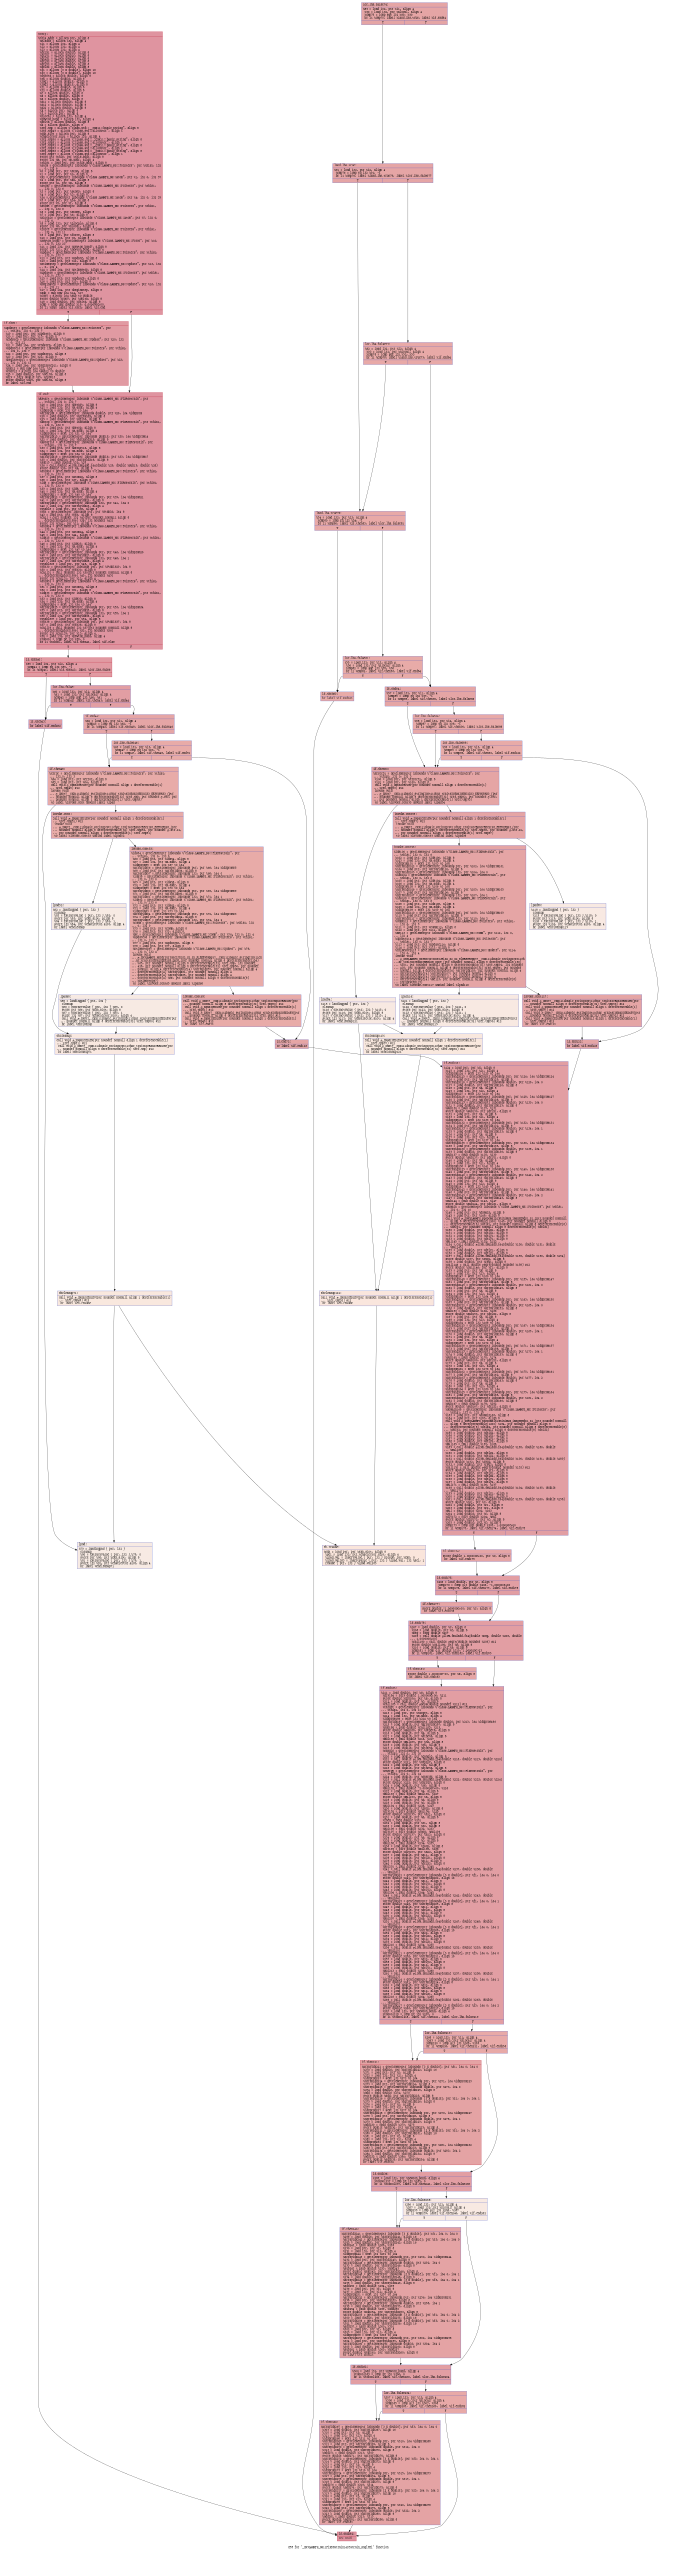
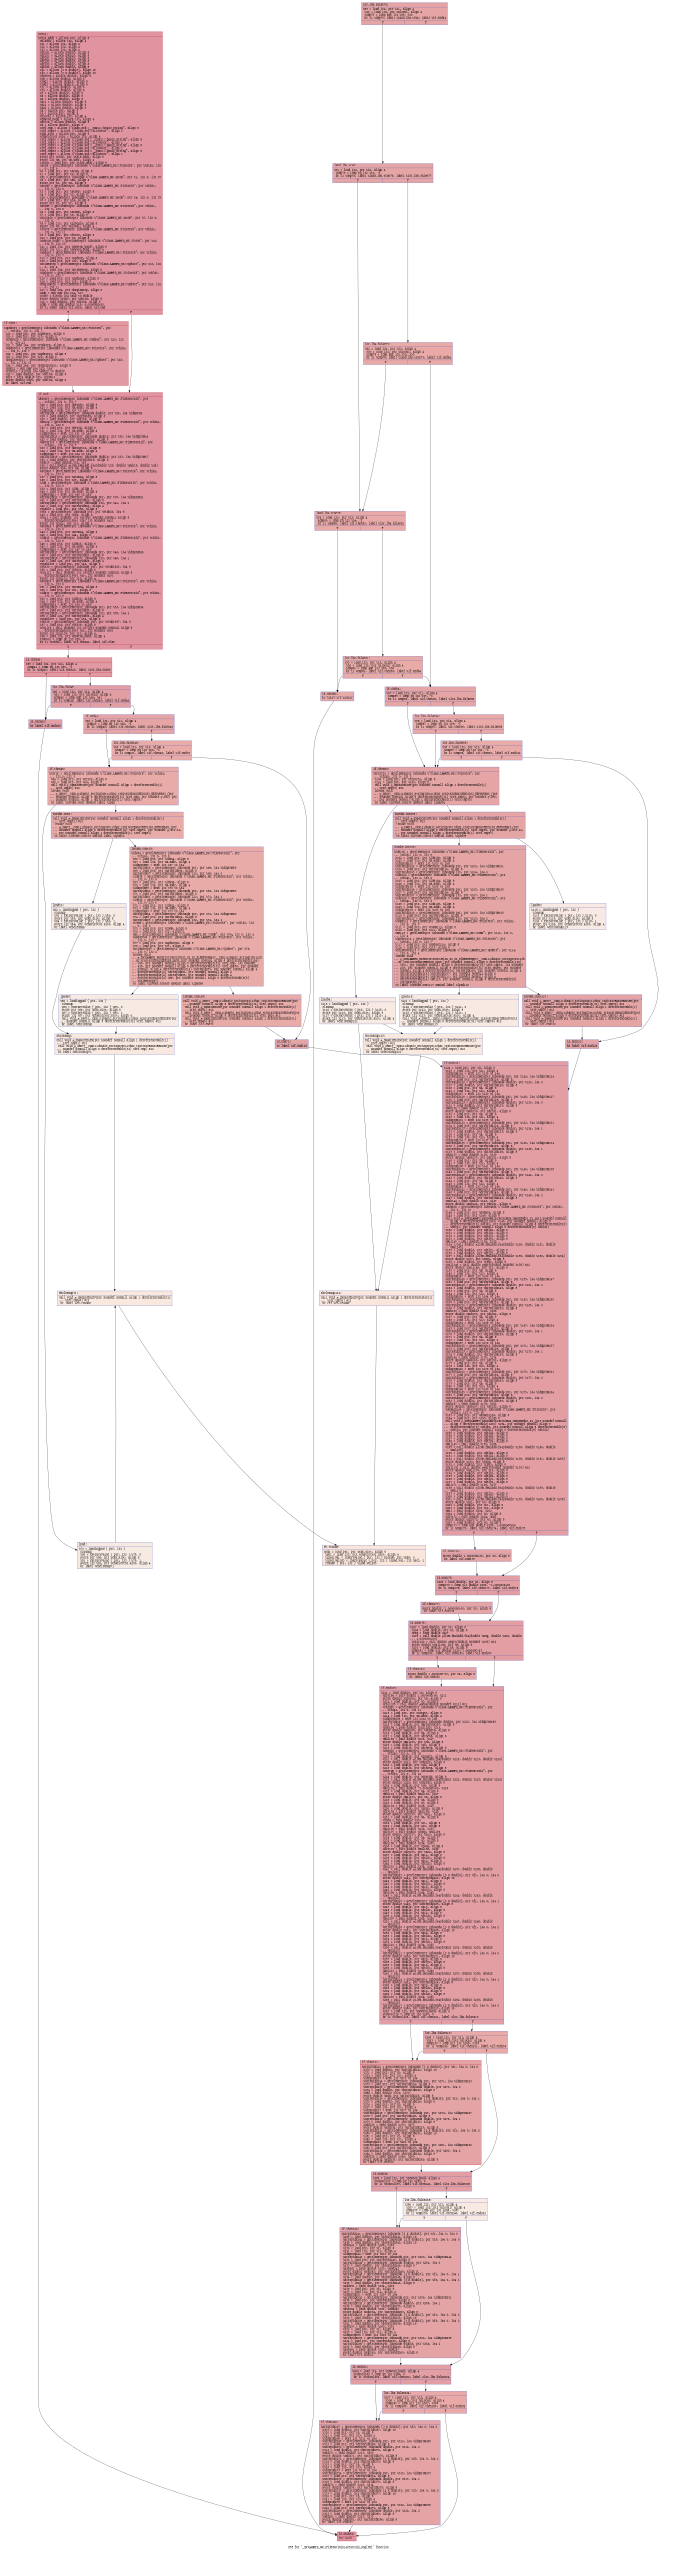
node "ehcleanup121:": text "br label %eh.resume" -> "br ref %eh.resume"
edge "ehcleanup71:" -> "lpad:": reversed
